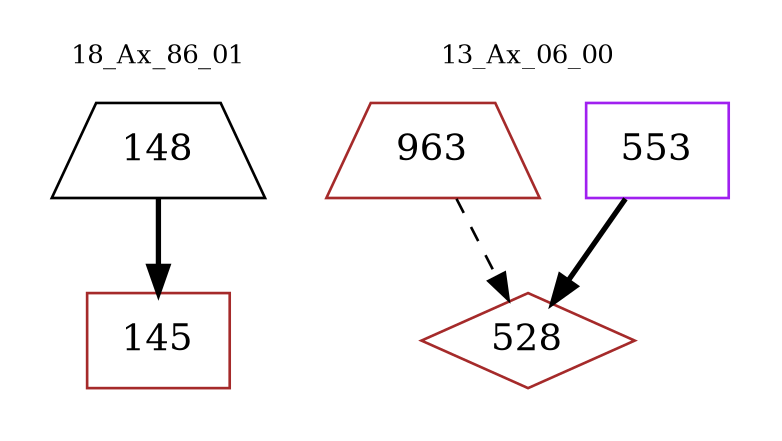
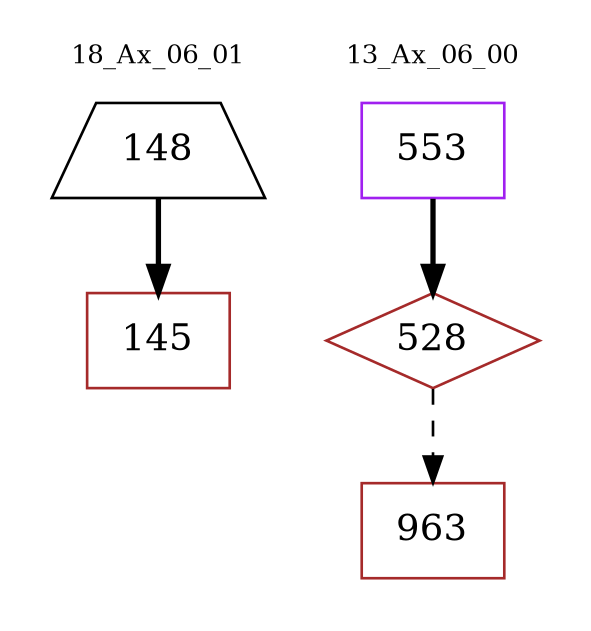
cluster "18_Ax_86_01": label "18_Ax_86_01" -> "18_Ax_06_01"
node "963": shape trapezium -> box
edge "963" -> "528": reversed
